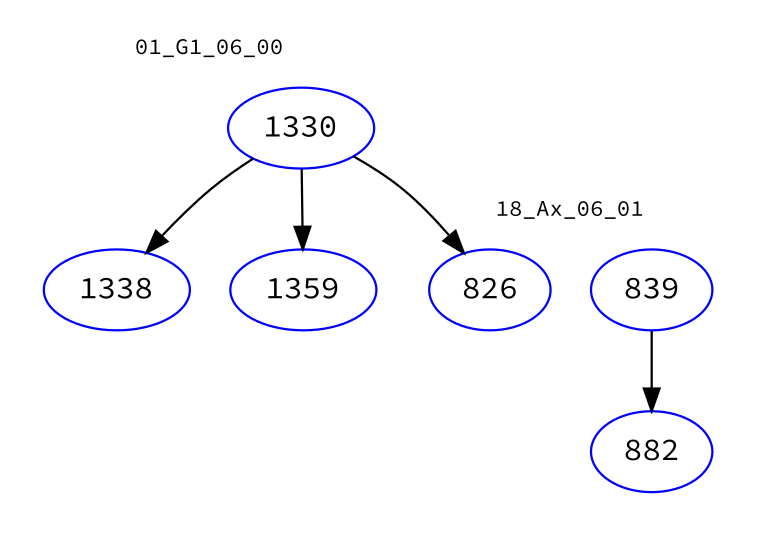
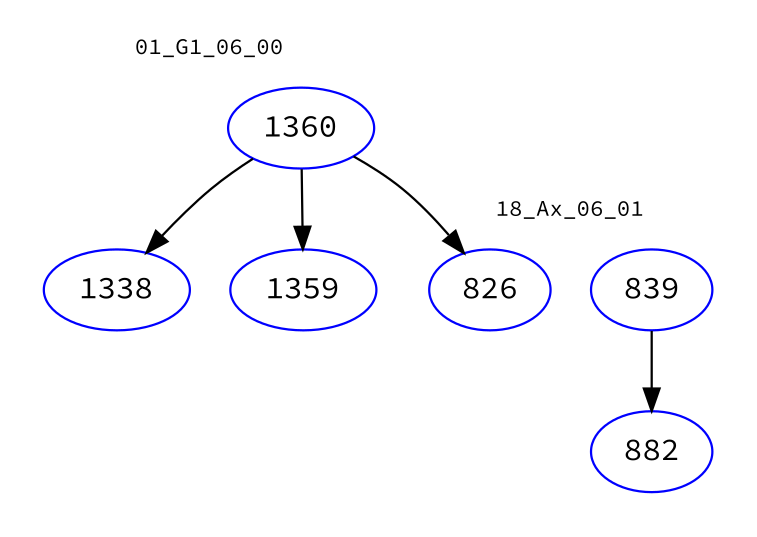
node "1330": label "1330" -> "1360"
